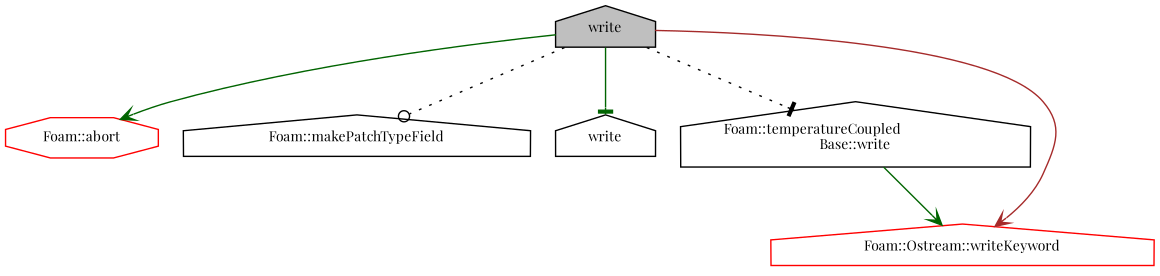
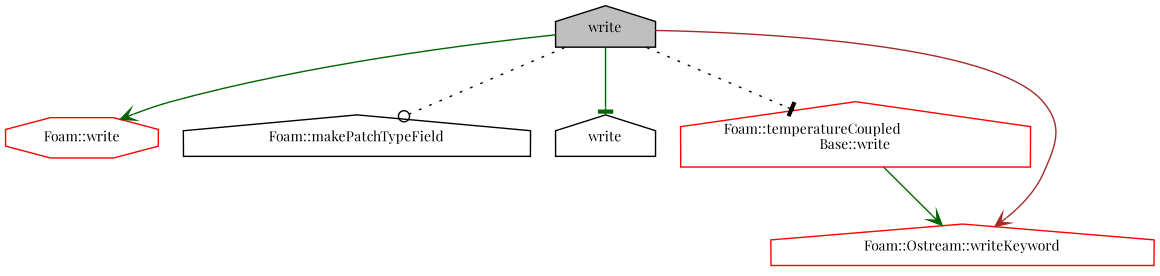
node "Foam::abort": label "Foam::abort" -> "Foam::write"
node "Foam::temperatureCoupled Base::write": color black -> red
